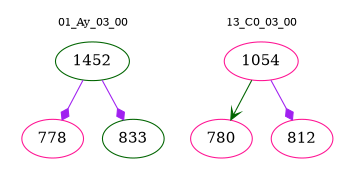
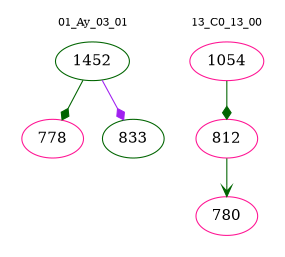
cluster "01_Ay_03_00": label "01_Ay_03_00" -> "01_Ay_03_01"
cluster "13_C0_03_00": label "13_C0_03_00" -> "13_C0_13_00"
edge "1452" -> "778": color purple -> darkgreen
edge "1054" -> "812": color purple -> darkgreen
edge "1054" -> "780": now "812" -> "780"
